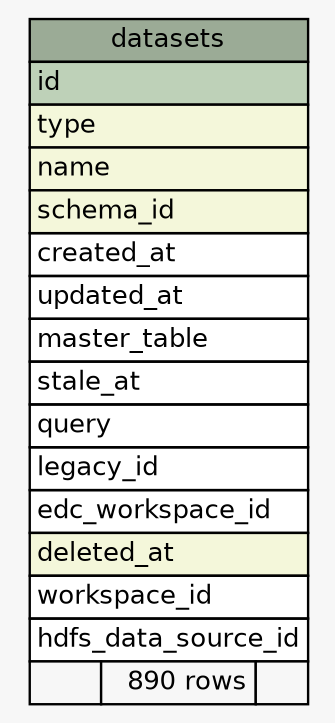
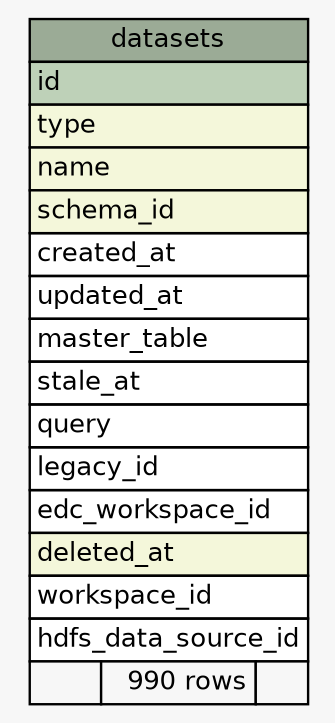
node "datasets": text "890 rows" -> "990 rows"
